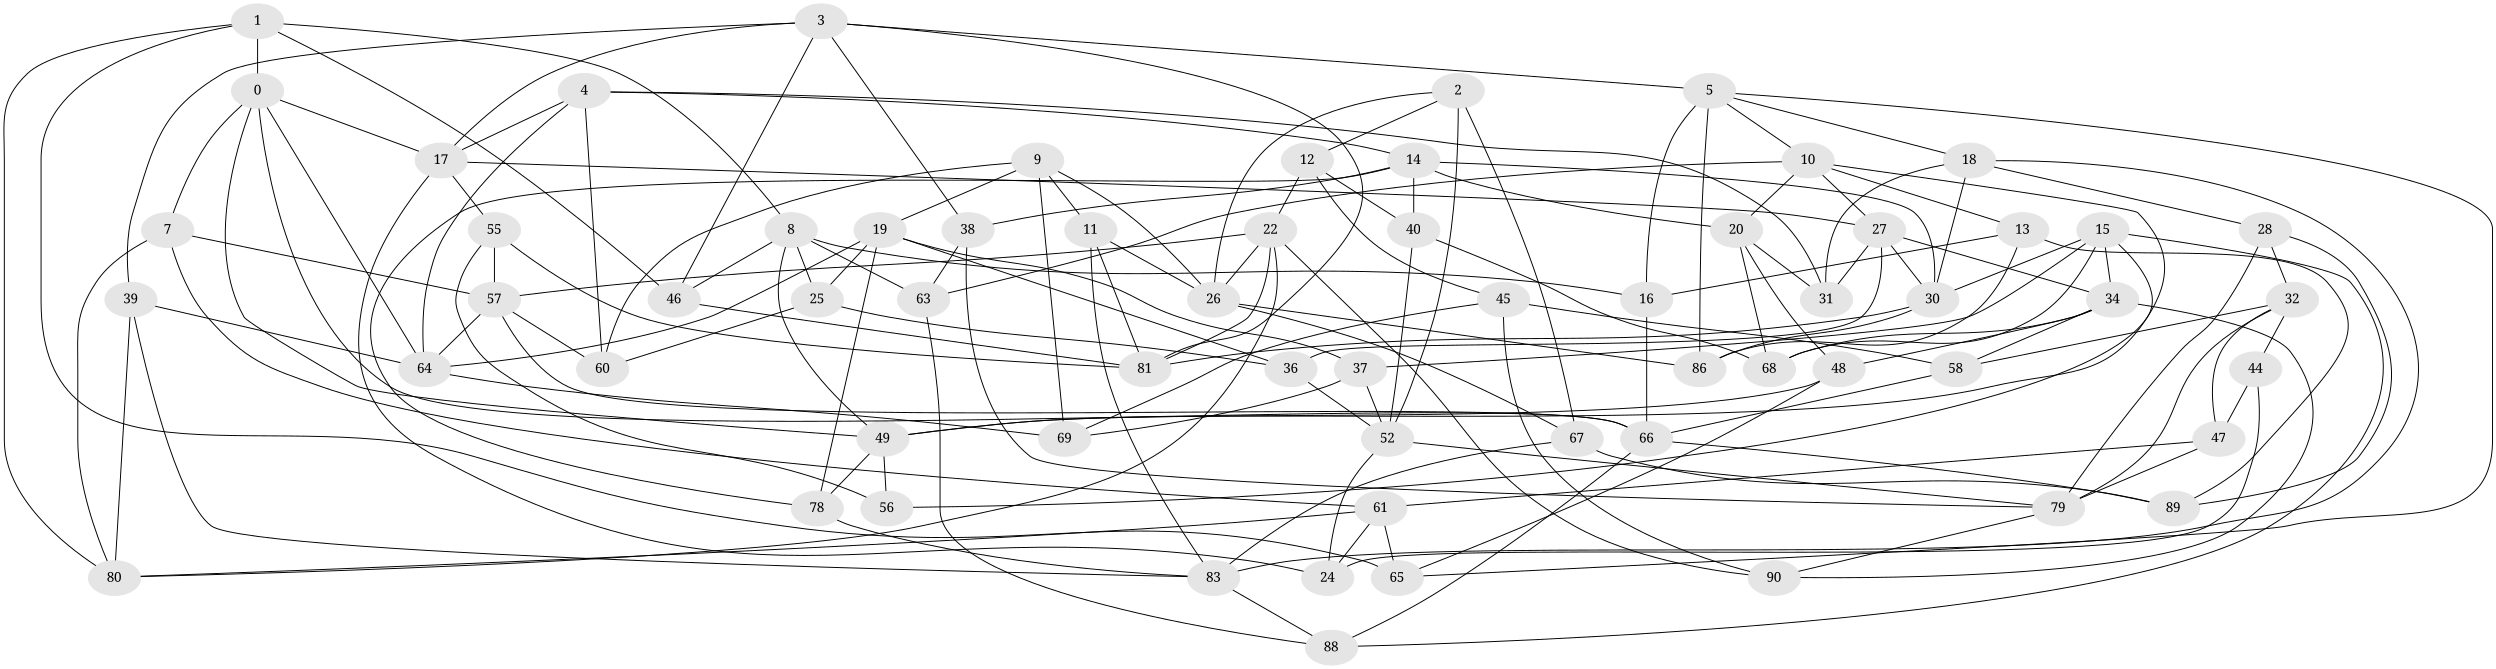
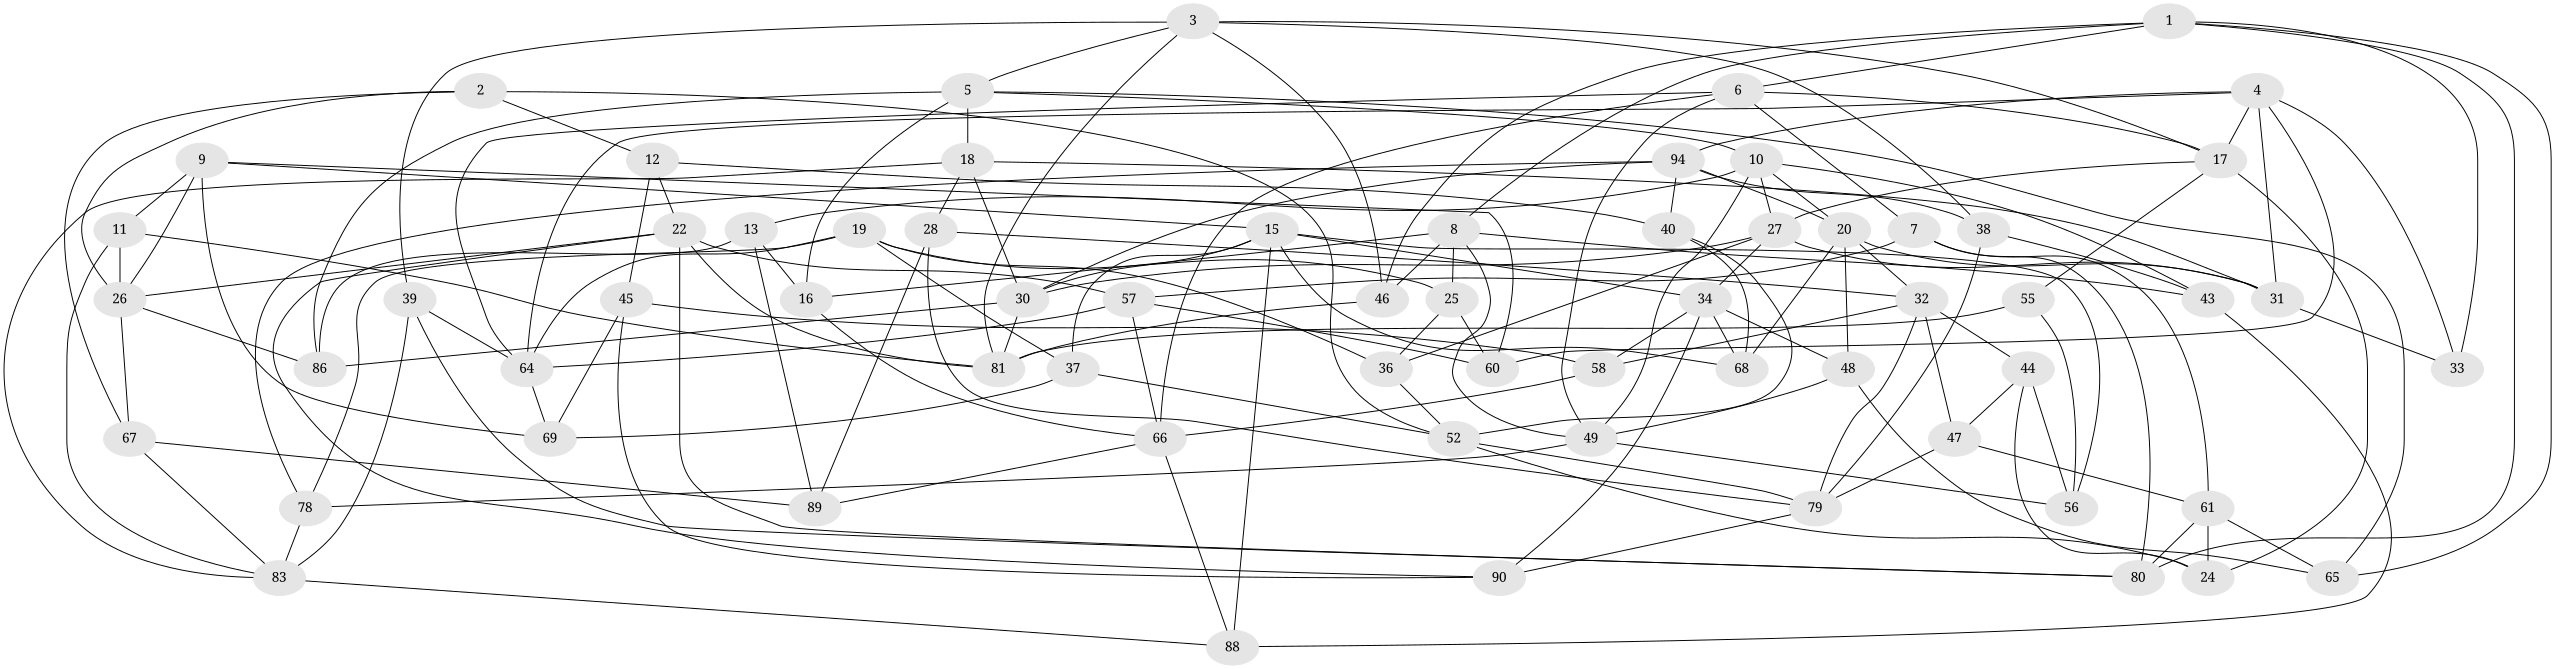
node "0": label "0" -> "6"
node "14": label "14" -> "94"
edge "9" -- "19": now "9" -- "15"
edge "55" -- "57": removed
edge "20" -- "32": added
node "63": label "63" -> "43"
node "33": added
edge "44" -- "56": added
